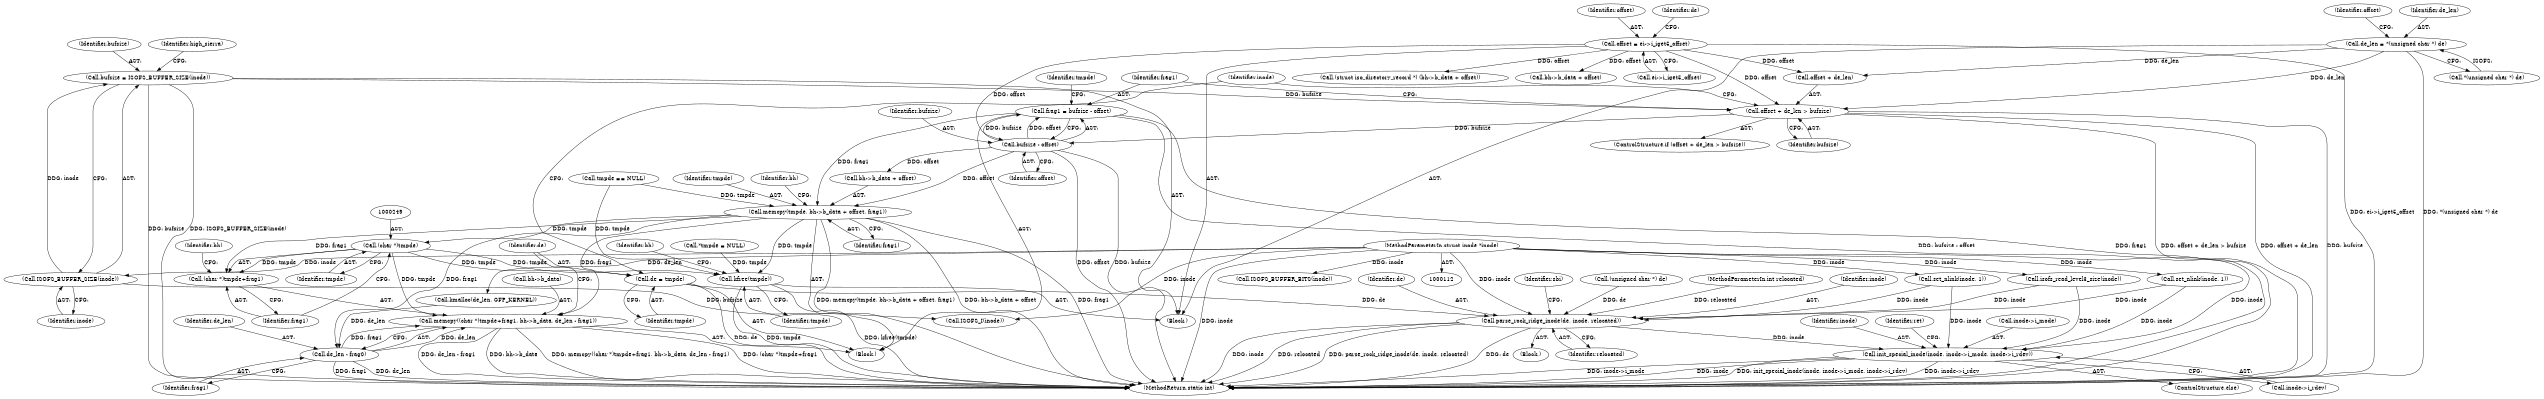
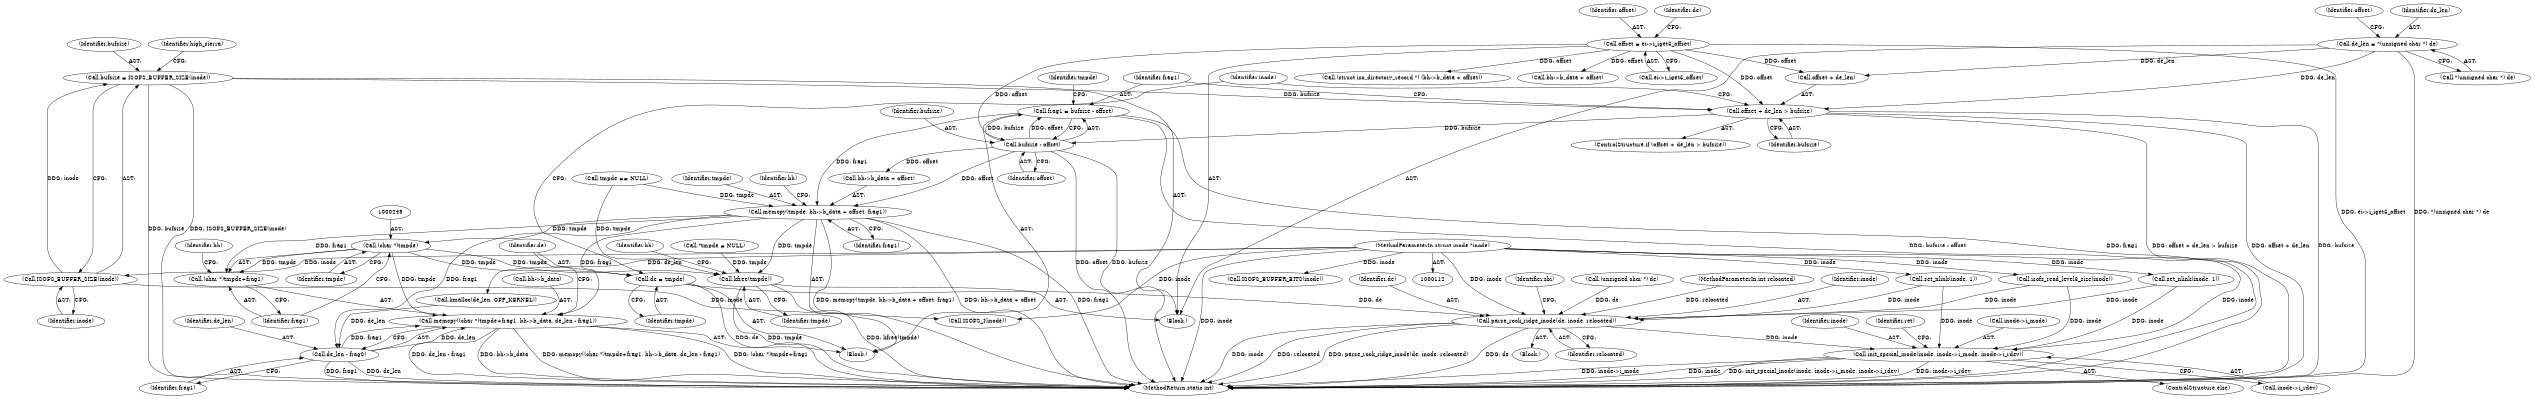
edge "(Call,*(unsigned char *) de)" -> "(Call,de_len = *(unsigned char *) de)": label "ISOFS: " -> "AST: "
edge "(Call,ISOFS_BUFFER_SIZE(inode))" -> "(Call,ISOFS_I(inode))": label "DDG: bufsize" -> "DDG: inode"
